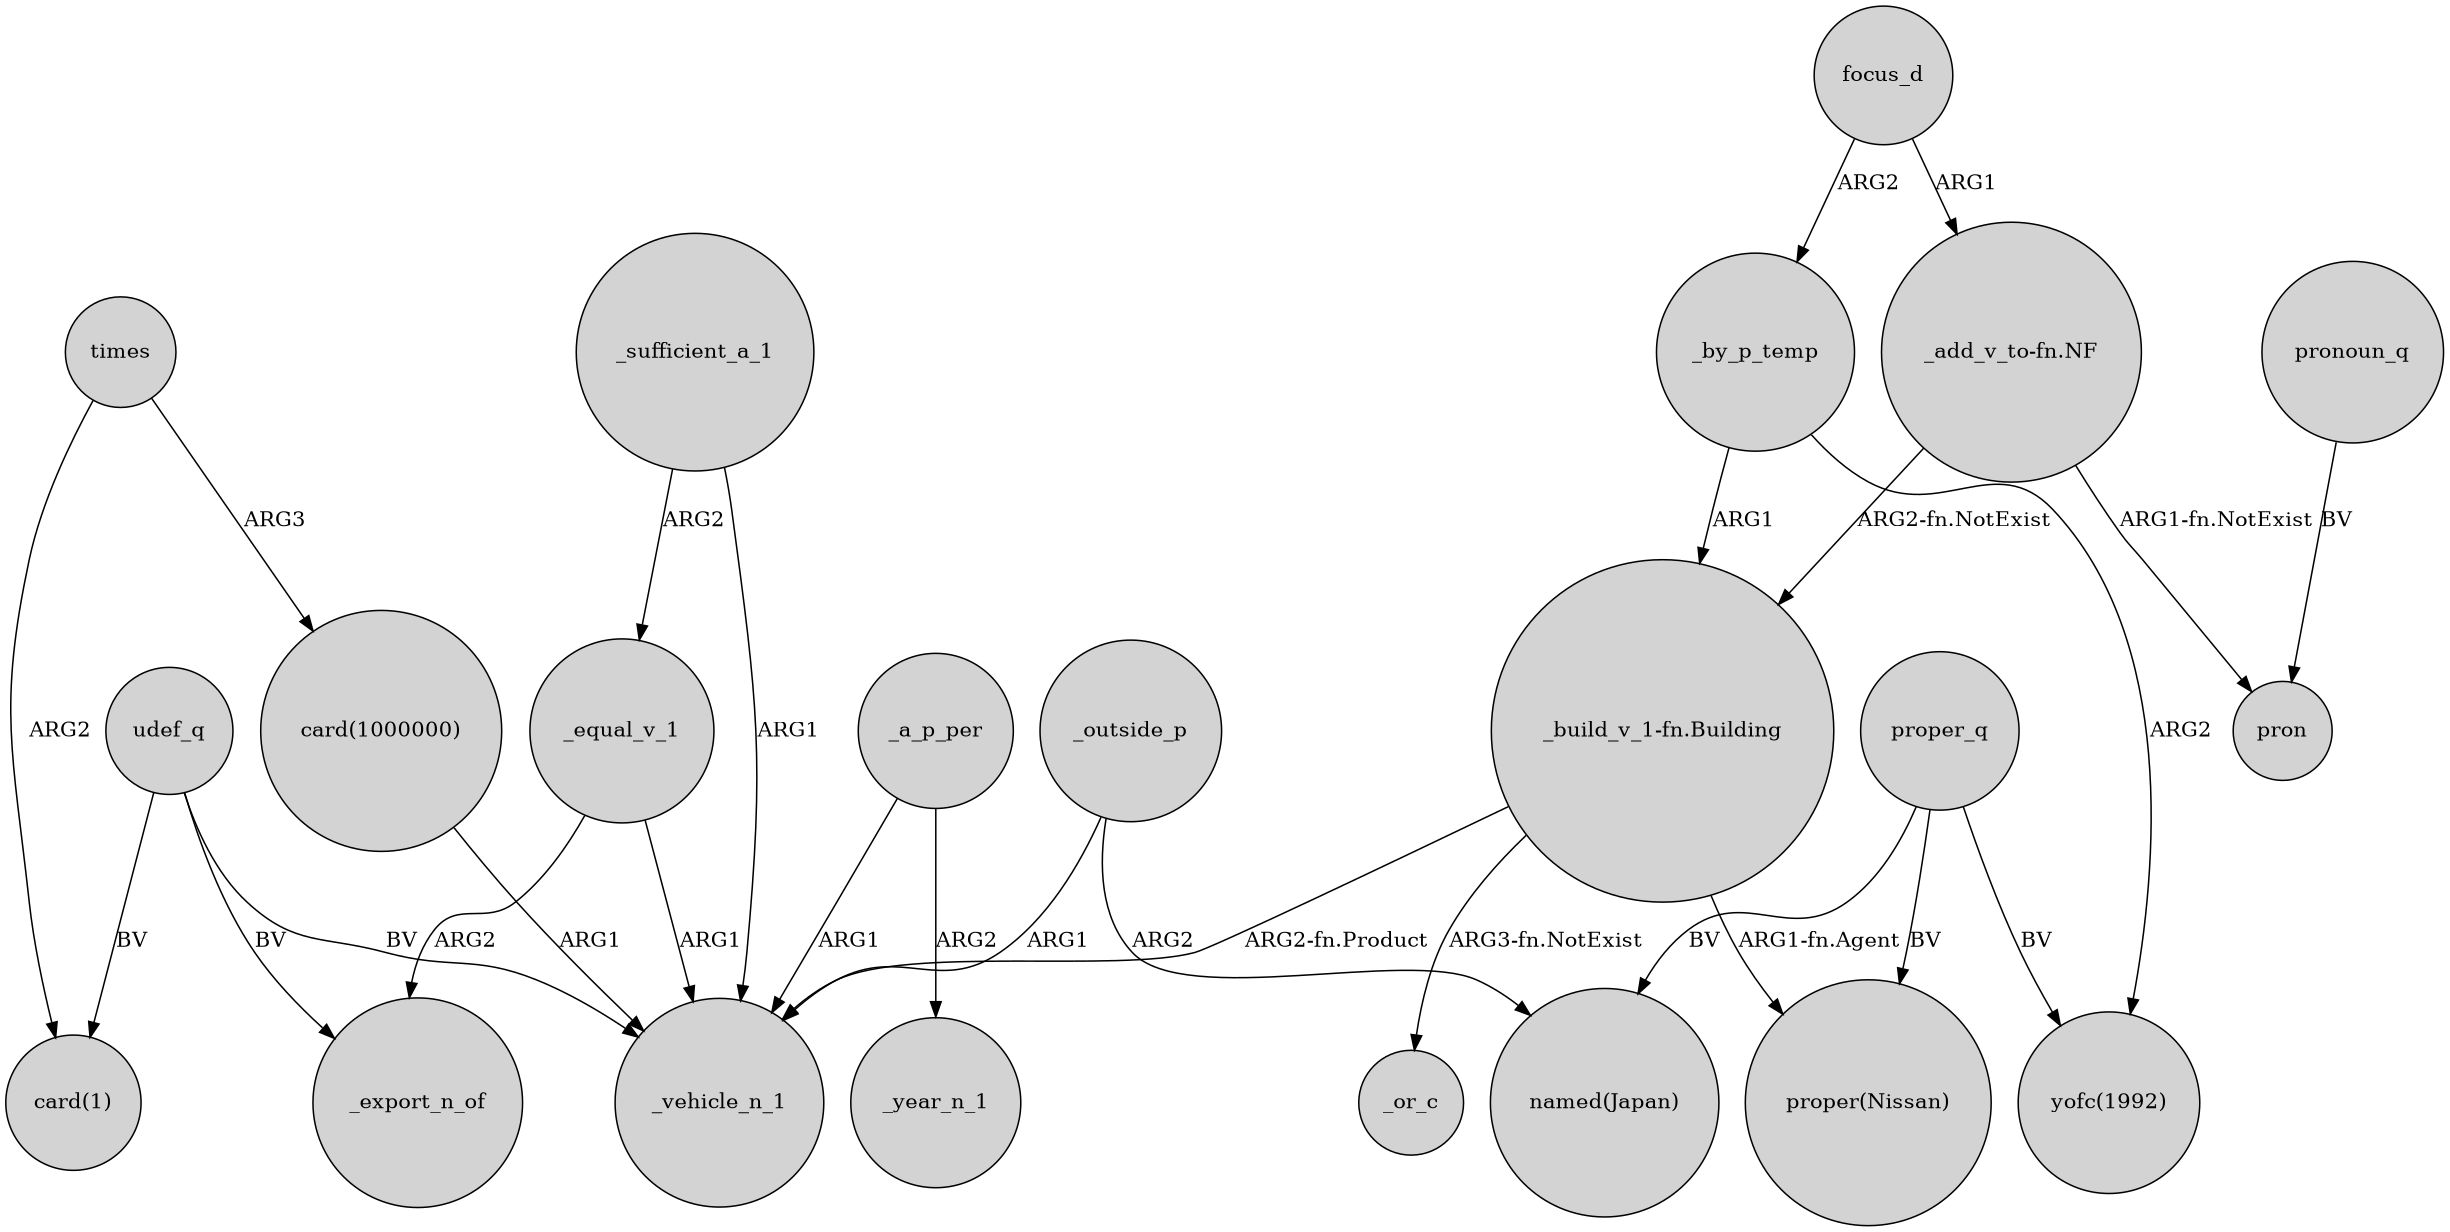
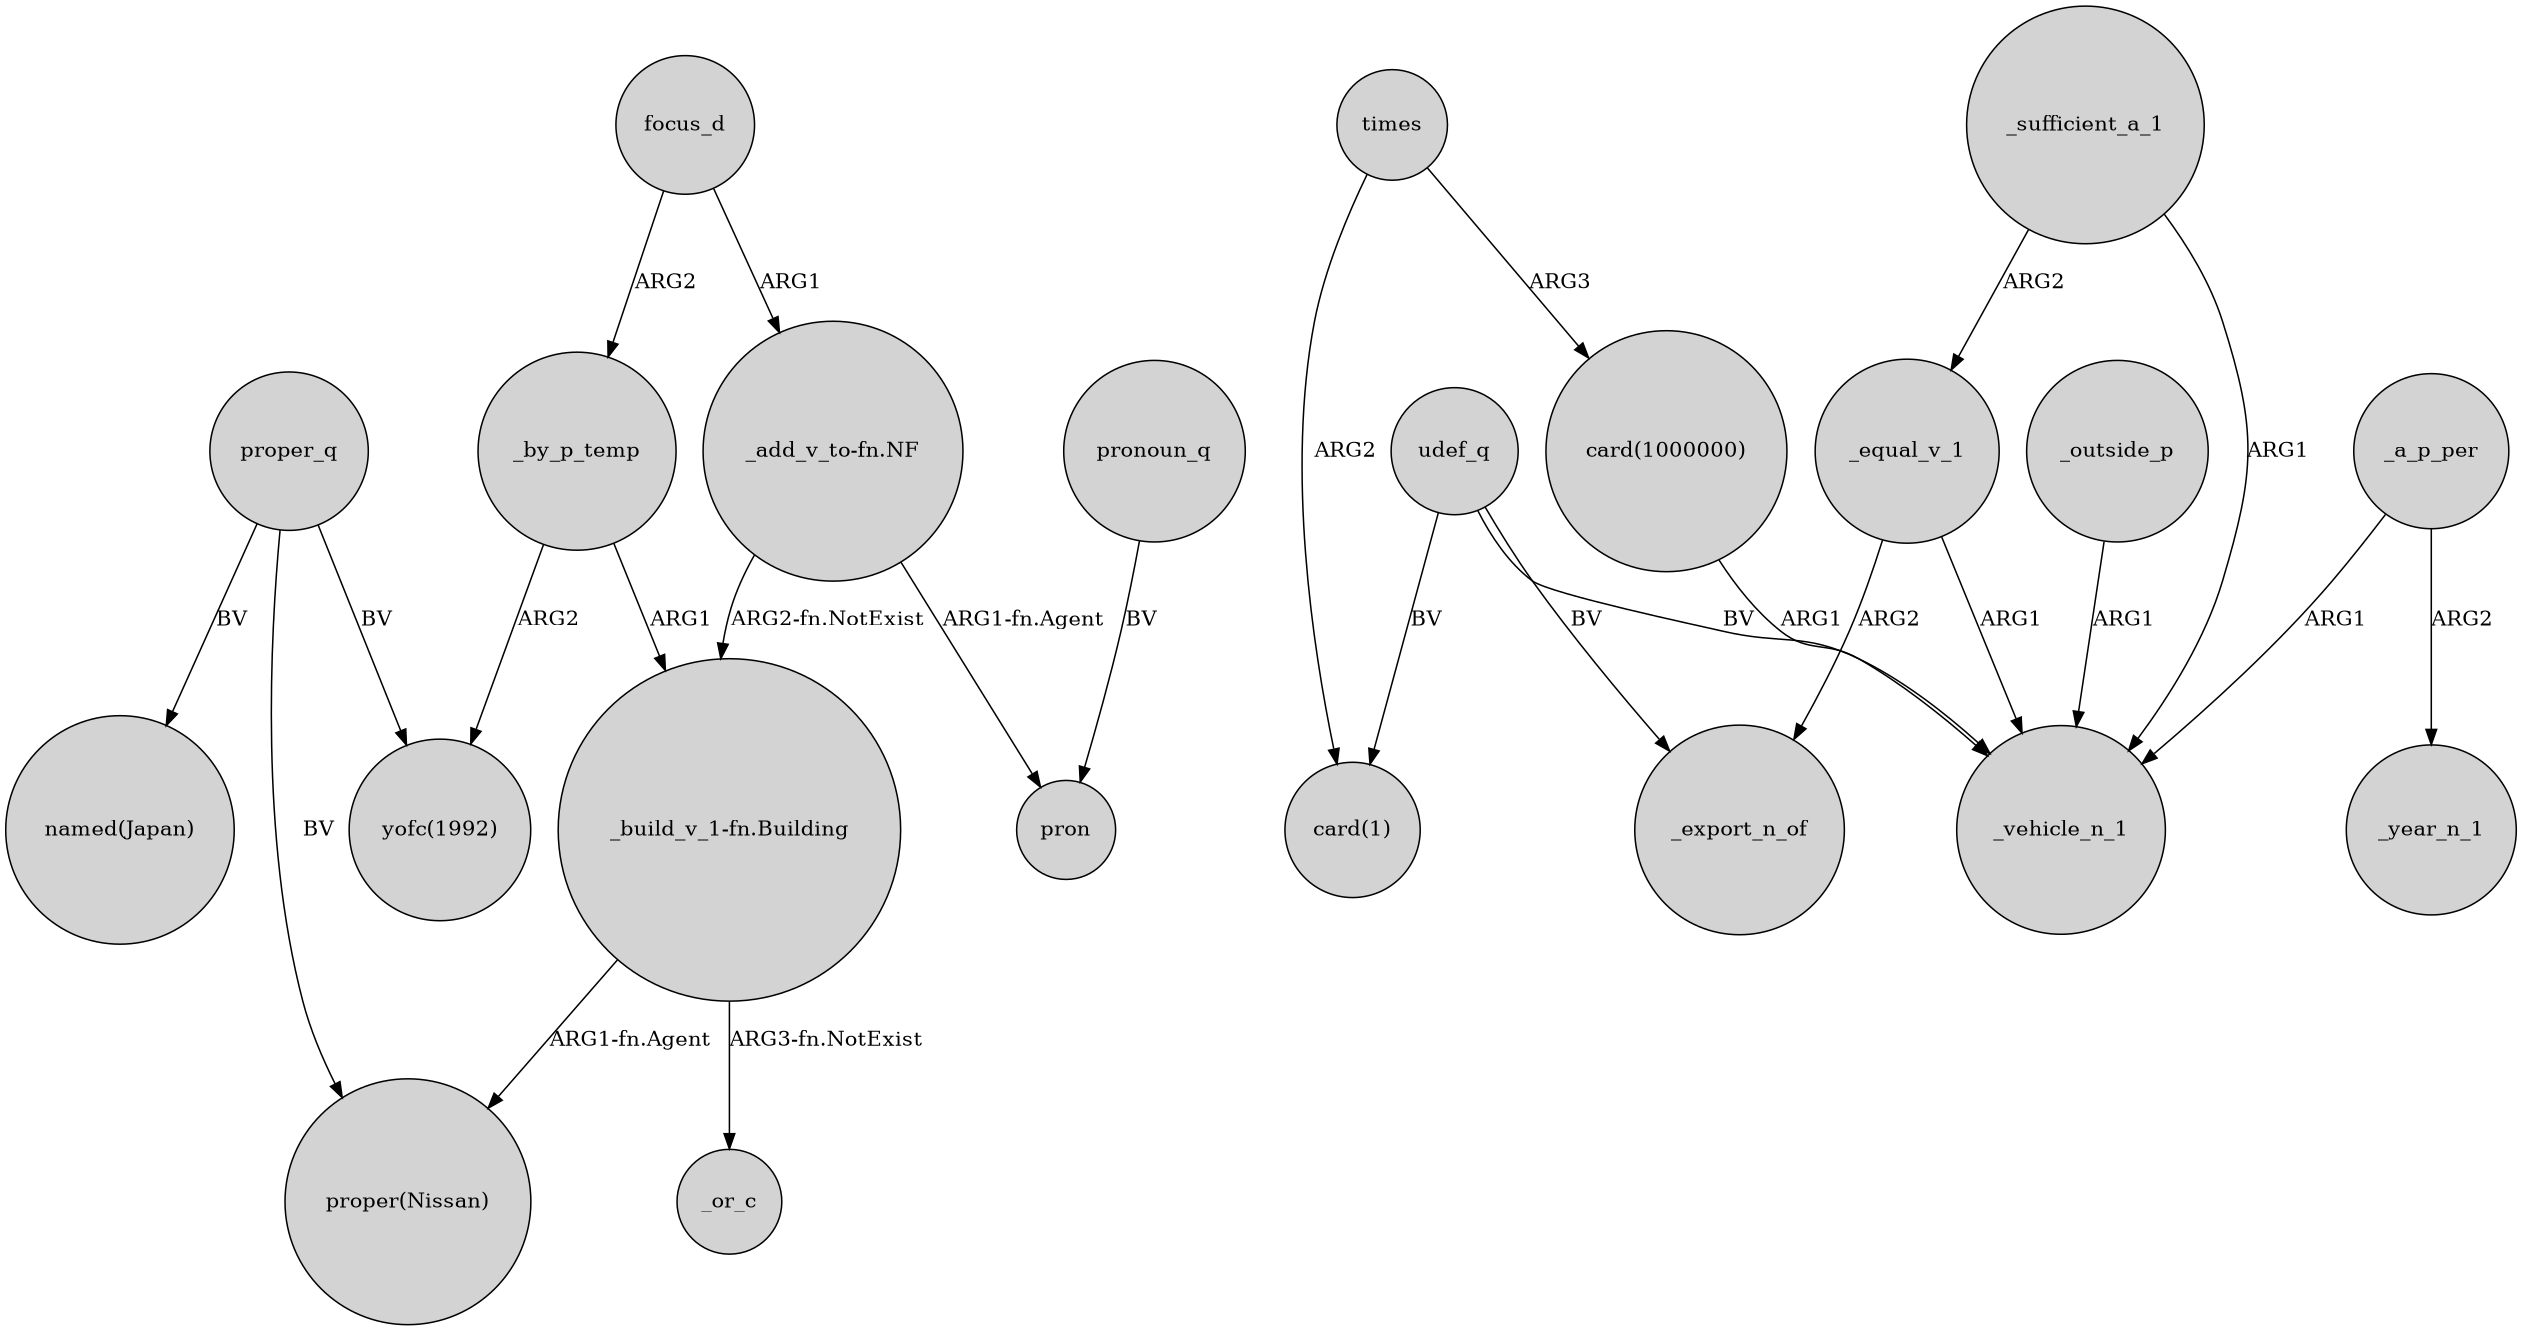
edge "_add_v_to-fn.NF" -> "pron": label "ARG1-fn.NotExist" -> "ARG1-fn.Agent"
edge "_build_v_1-fn.Building" -> "_vehicle_n_1": removed, label "ARG2-fn.Product"
edge "_outside_p" -> "named(Japan)": removed, label "ARG2"
